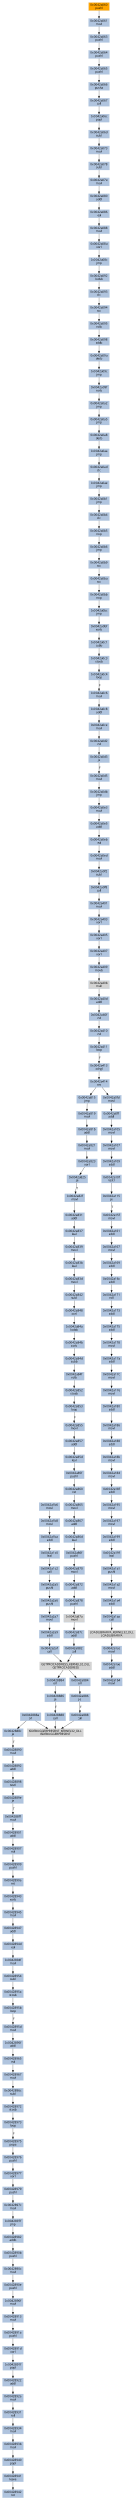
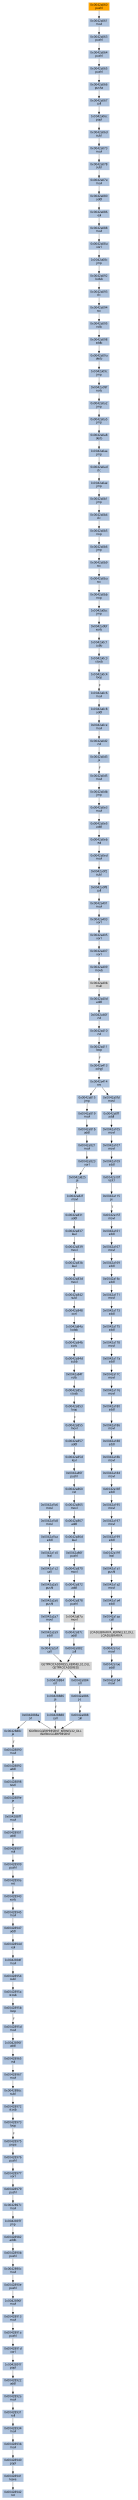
node "0x0042a171 roll": label "0x0042a171 roll" -> "0x0042a171 movl"
edge "0x0042888a orl" -> "ISDEBUGGERPRESENT_KERNEL32_DLL ISDEBUGGERPRESENT": reversed
